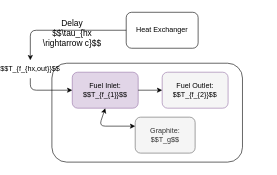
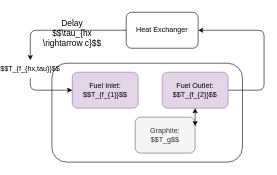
node "$$T_{f_{hx,out}}$$": label "$$T_{f_{hx,out}}$$" -> "$$T_{f_{hx,tau}}$$"
edge "Fuel Outlet: $$T_{f_{2}}$$" -> "Heat Exchanger": added
edge "Fuel Inlet: $$T_{f_{1}}$$" -> "Fuel Outlet: $$T_{f_{2}}$$": removed
node "Fuel Outlet: $$T_{f_{2}}$$": fillcolor #f5f5f5 -> #e1d5e7
edge "Fuel Inlet: $$T_{f_{1}}$$" -- "Graphite: $$T_g$$": removed
edge "Fuel Outlet: $$T_{f_{2}}$$" -- "Graphite: $$T_g$$": added
